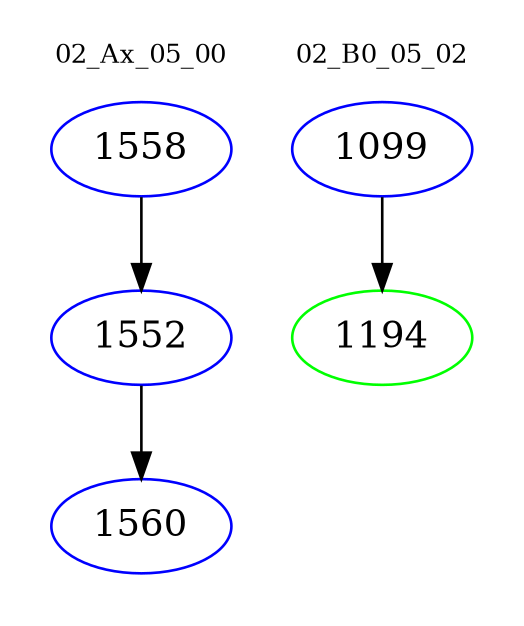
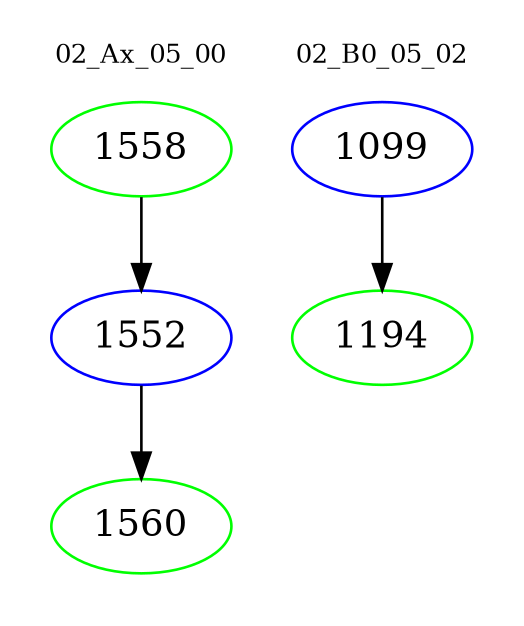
node "1558": color blue -> green
node "1560": color blue -> green
